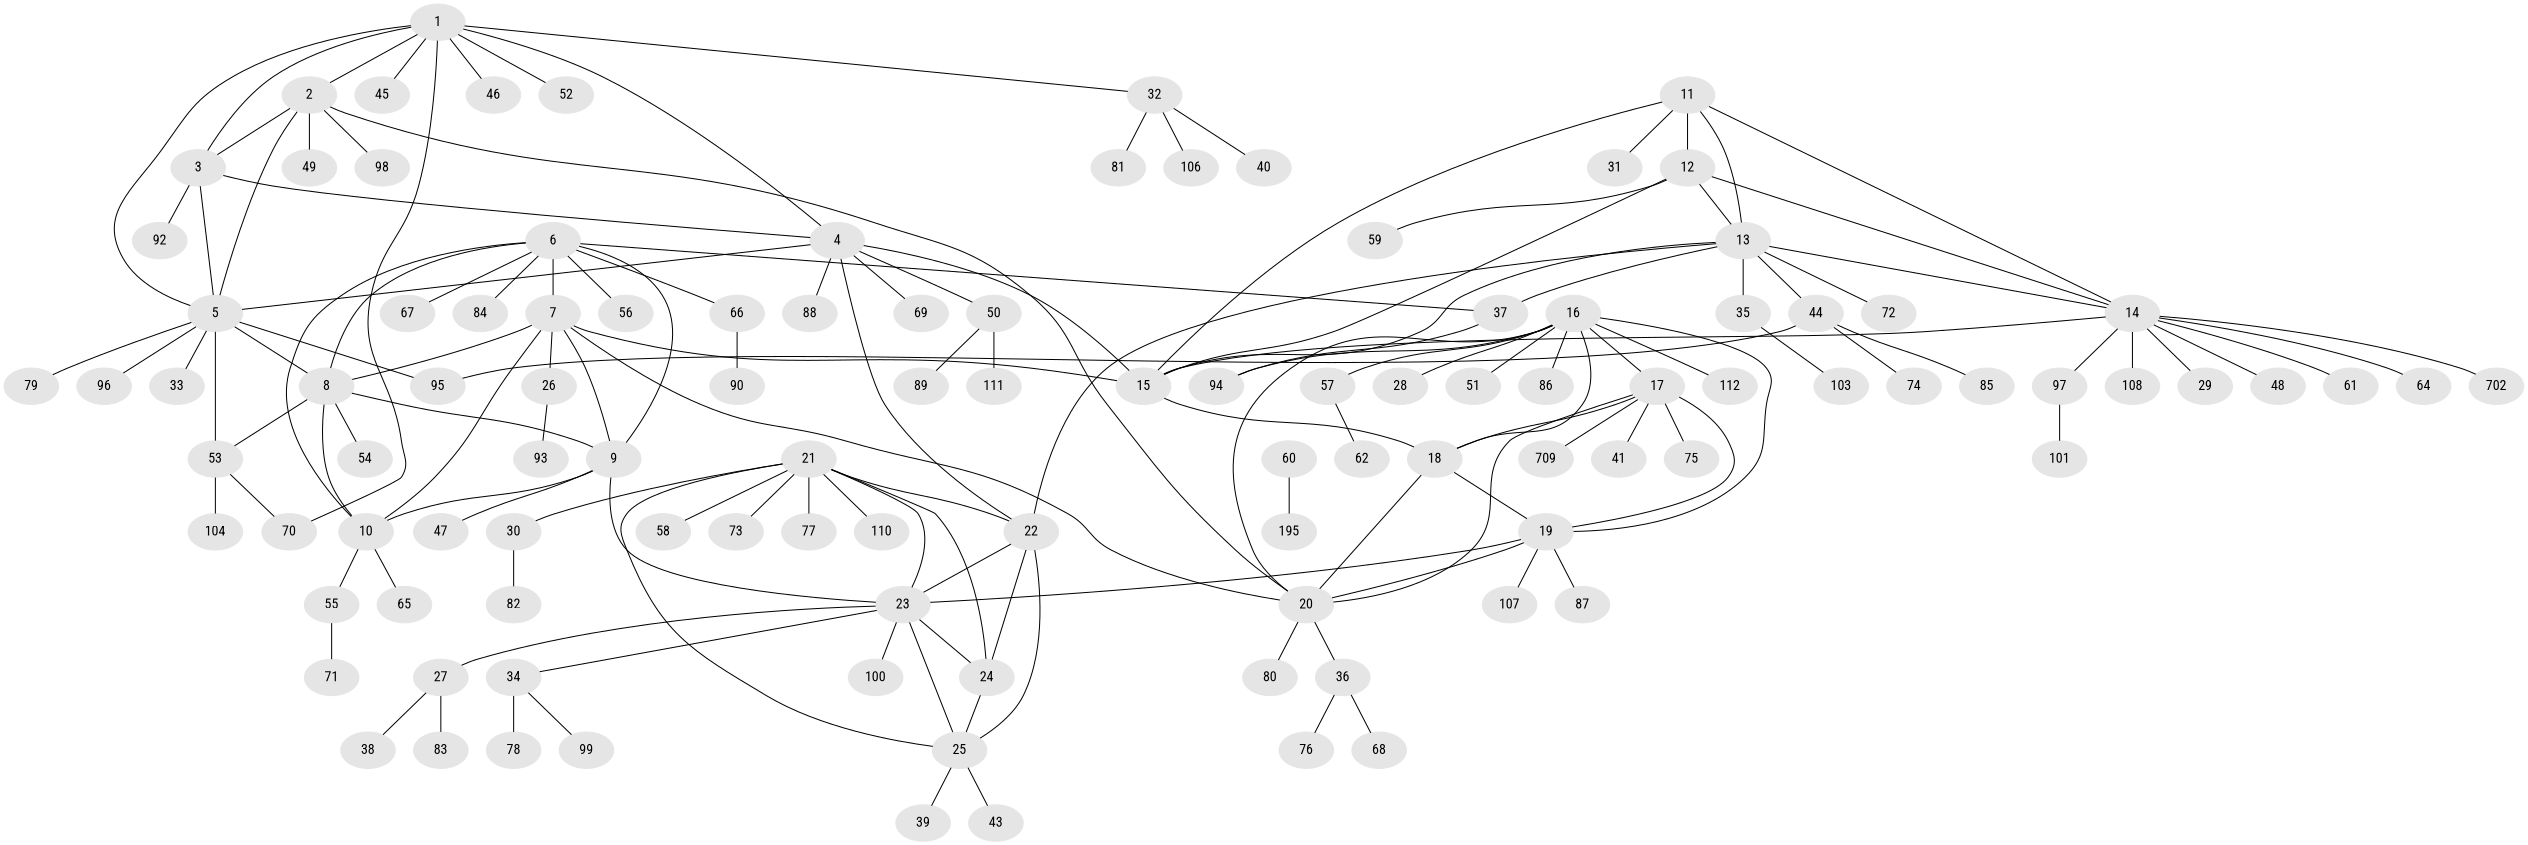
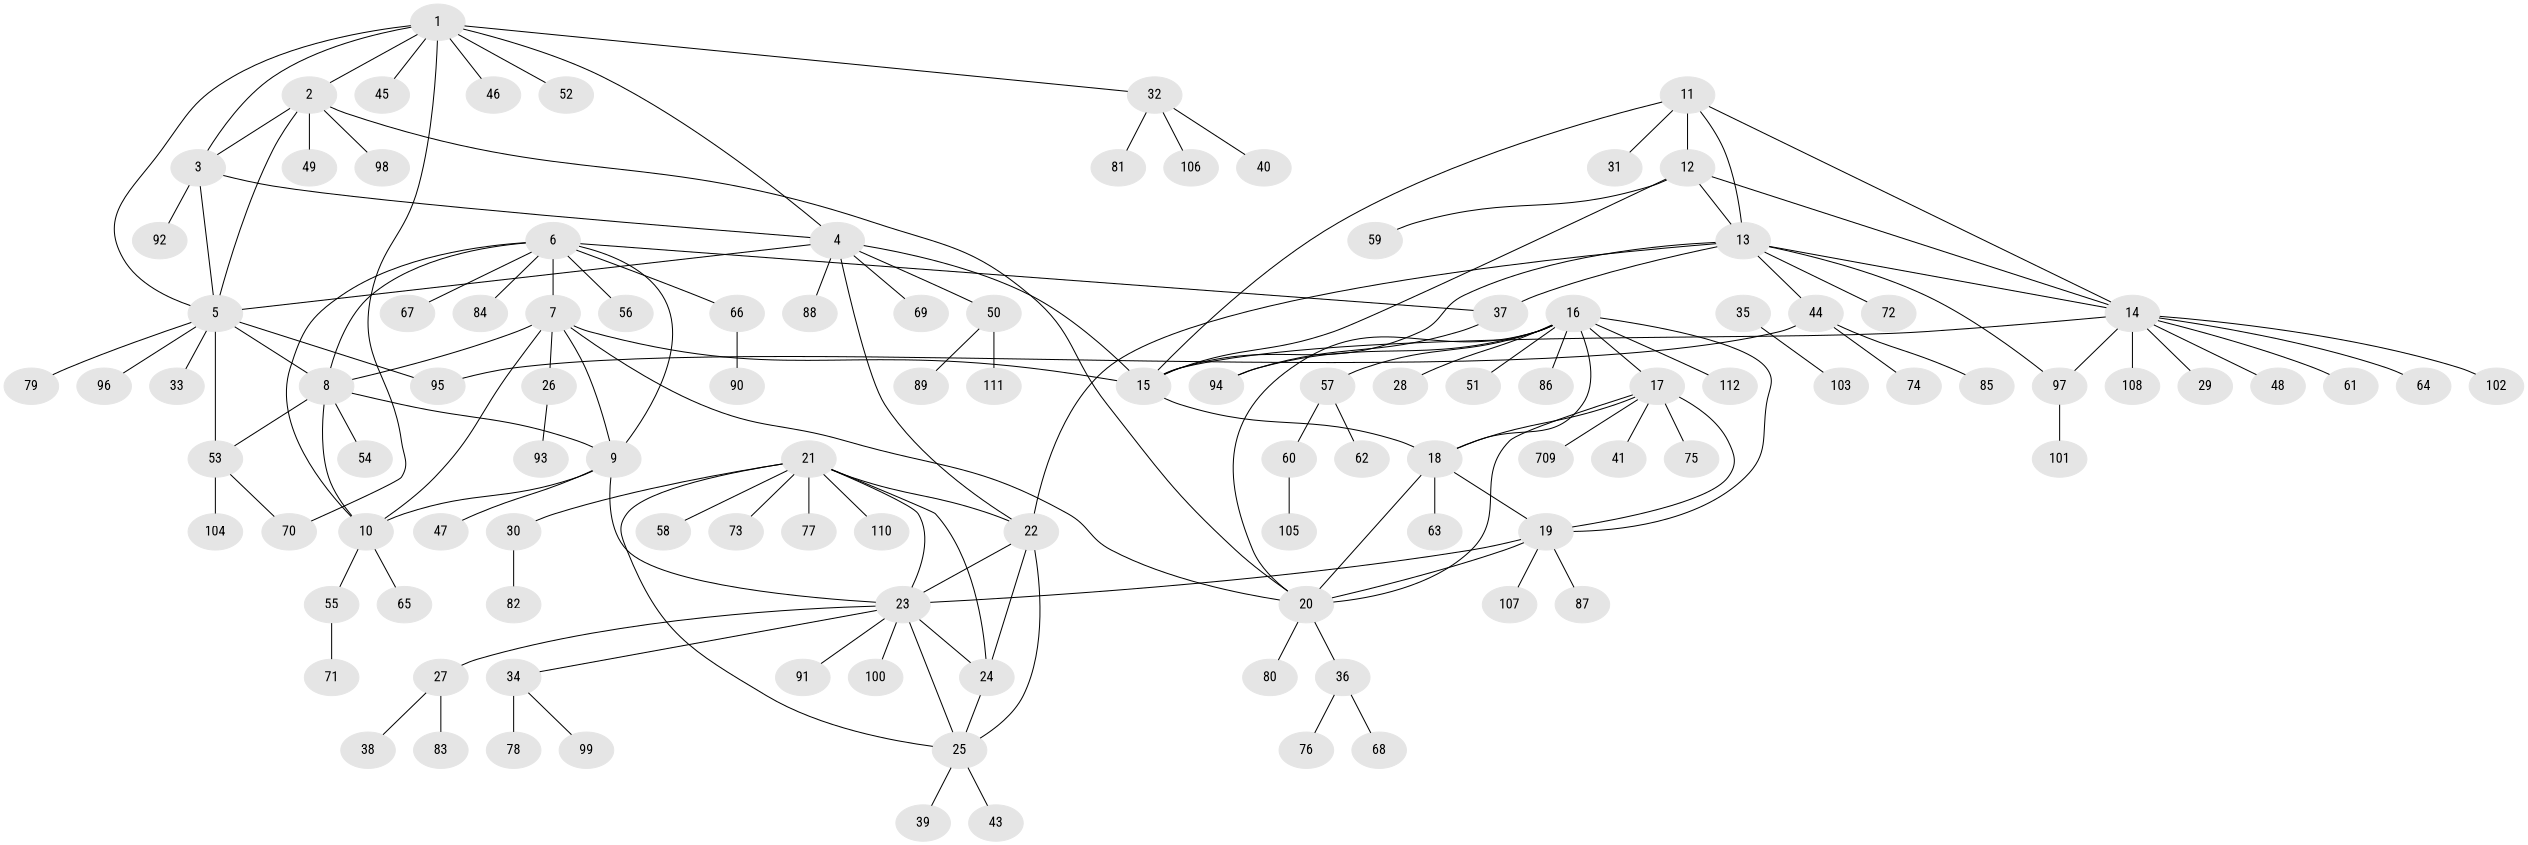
edge "13" -- "35": now "13" -- "97"
node "702": label "702" -> "102"
edge "57" -- "60": added
node "195": label "195" -> "105"
node "63": added
node "91": added
